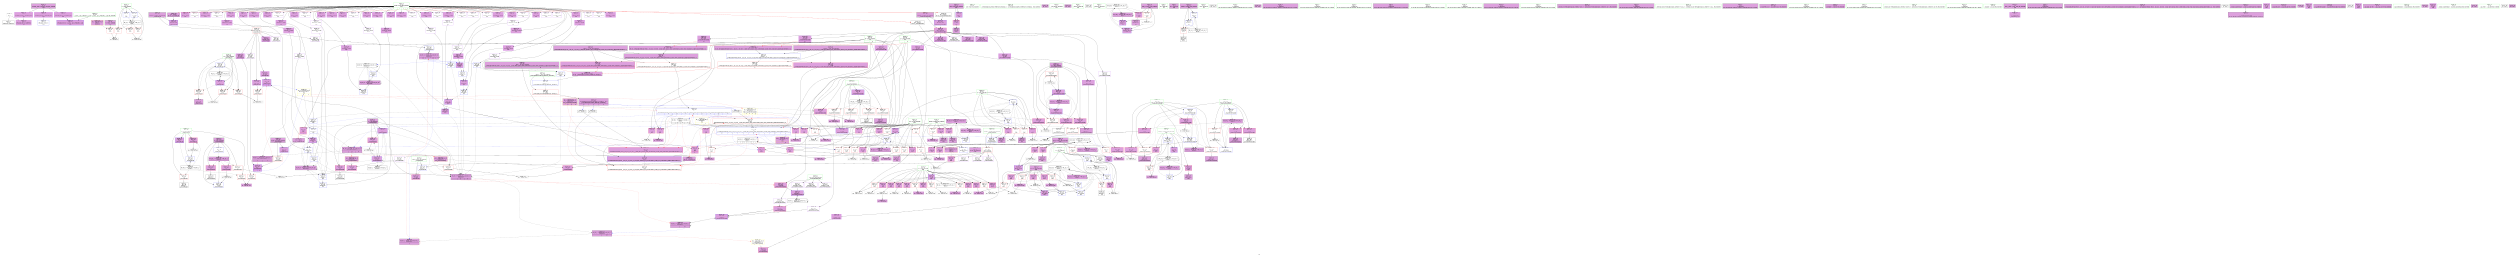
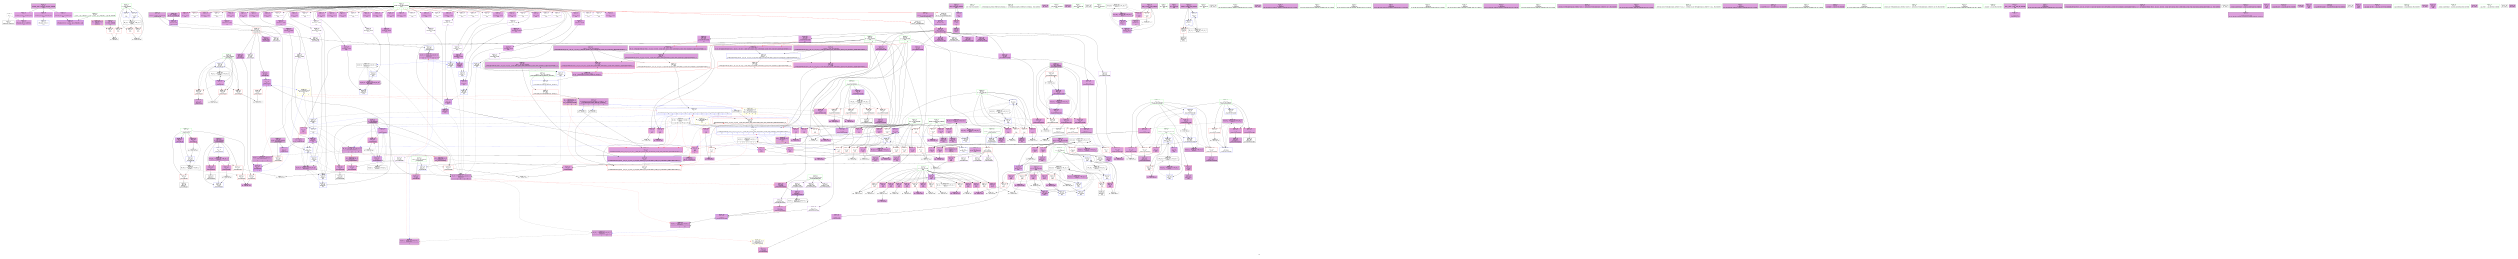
node "NodeID: 169": removed
